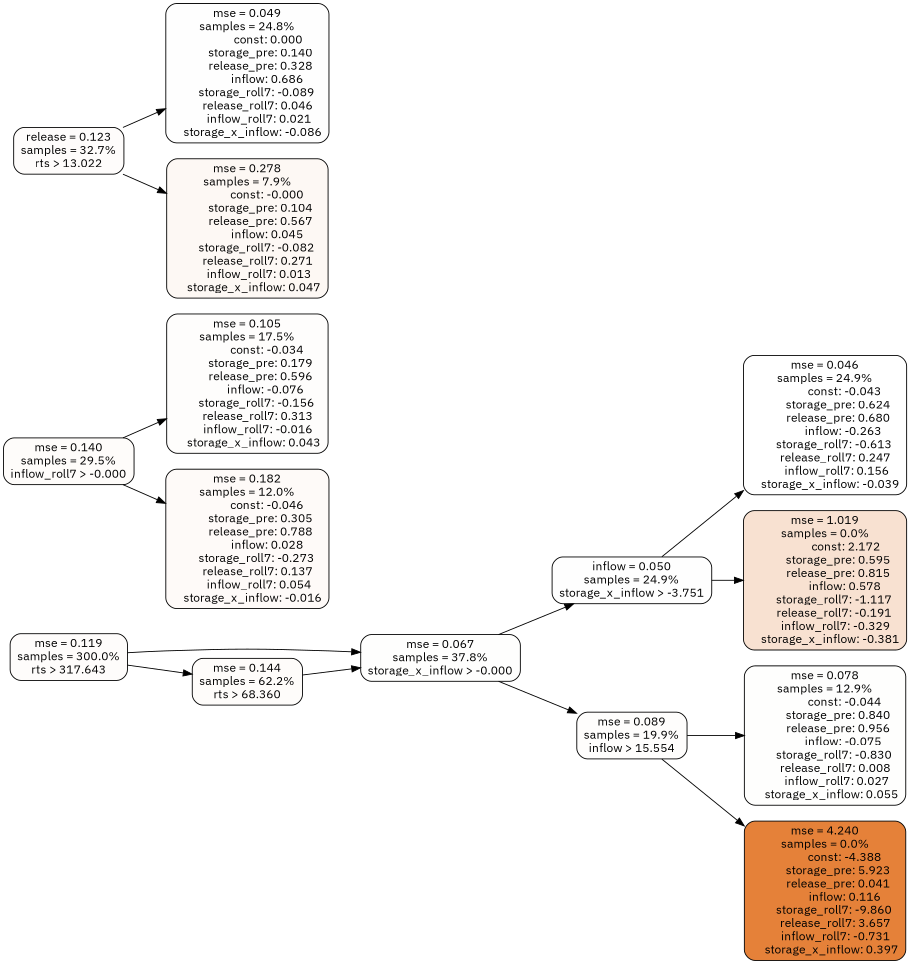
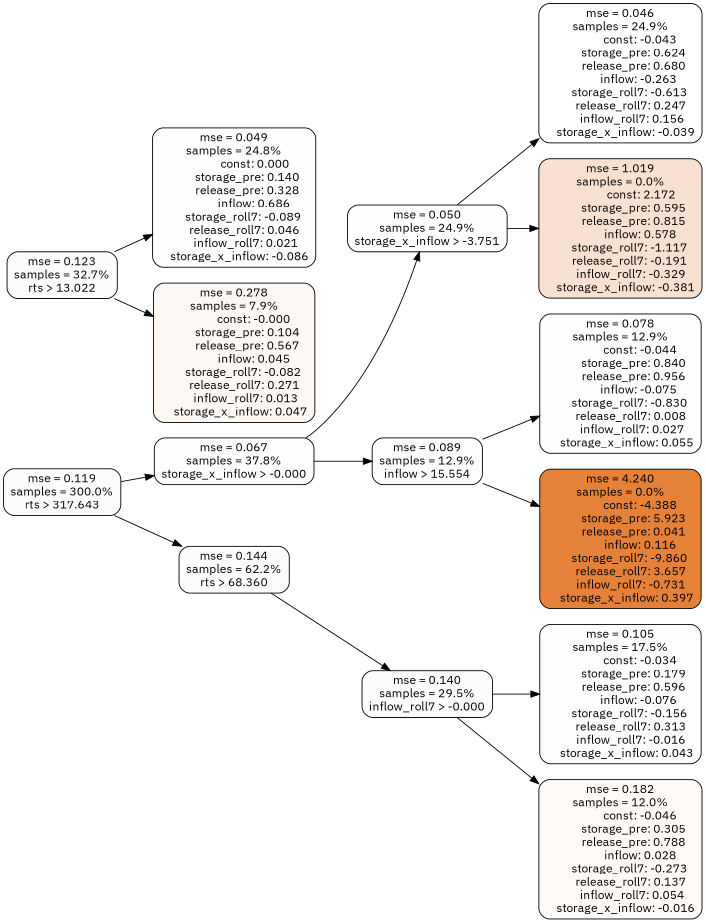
node "release = 0.123 samples = 32.7% rts > 13.022": label "release = 0.123 samples = 32.7% rts > 13.022" -> "mse = 0.123 samples = 32.7% rts > 13.022"
node "inflow = 0.050 samples = 24.9% storage_x_inflow > -3.751": label "inflow = 0.050 samples = 24.9% storage_x_inflow > -3.751" -> "mse = 0.050 samples = 24.9% storage_x_inflow > -3.751"
edge "mse = 0.144 samples = 62.2% rts > 68.360" -> "mse = 0.067 samples = 37.8% storage_x_inflow > -0.000": now "mse = 0.144 samples = 62.2% rts > 68.360" -> "mse = 0.140 samples = 29.5% inflow_roll7 > -0.000"
node "mse = 0.089 samples = 19.9% inflow > 15.554": label "mse = 0.089 samples = 19.9% inflow > 15.554" -> "mse = 0.089 samples = 12.9% inflow > 15.554"
